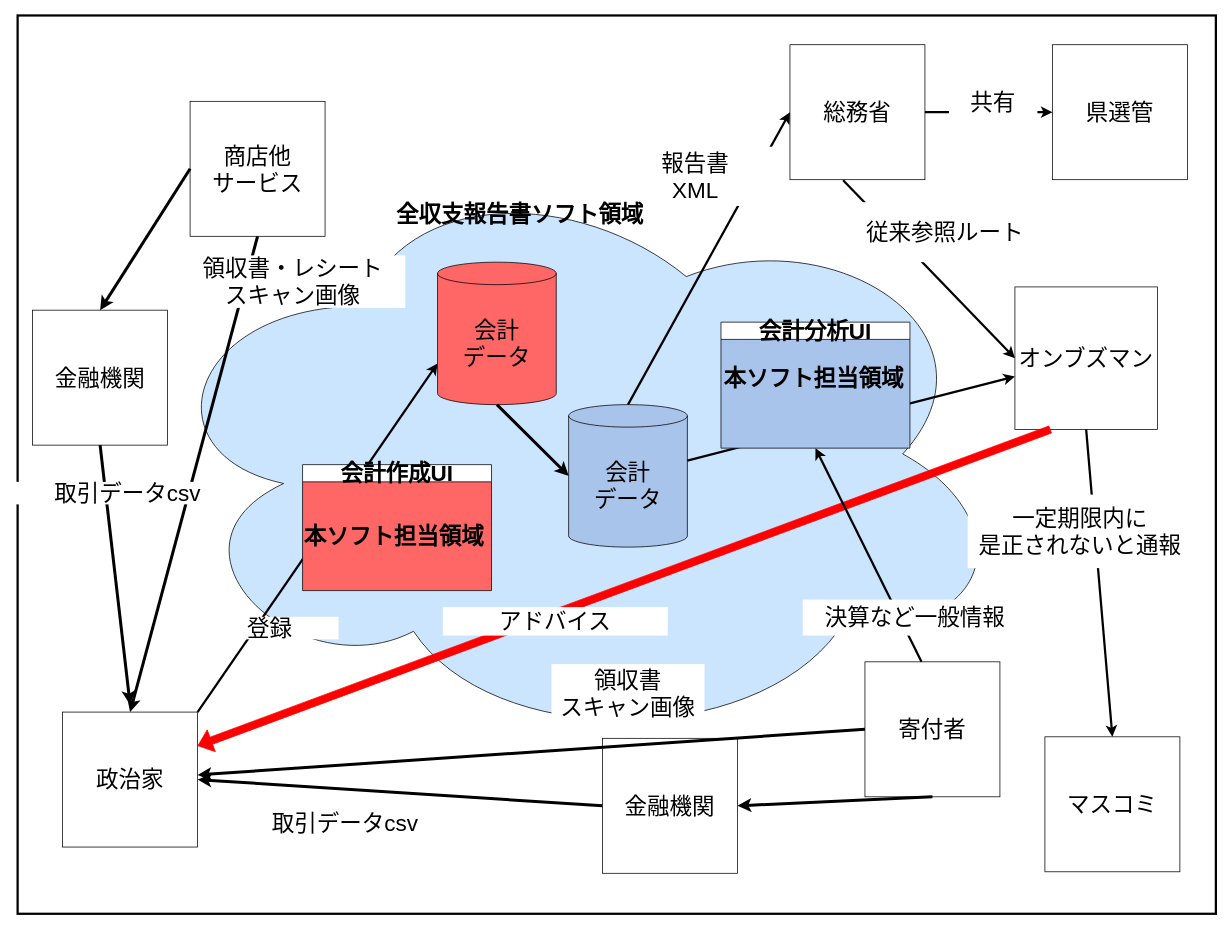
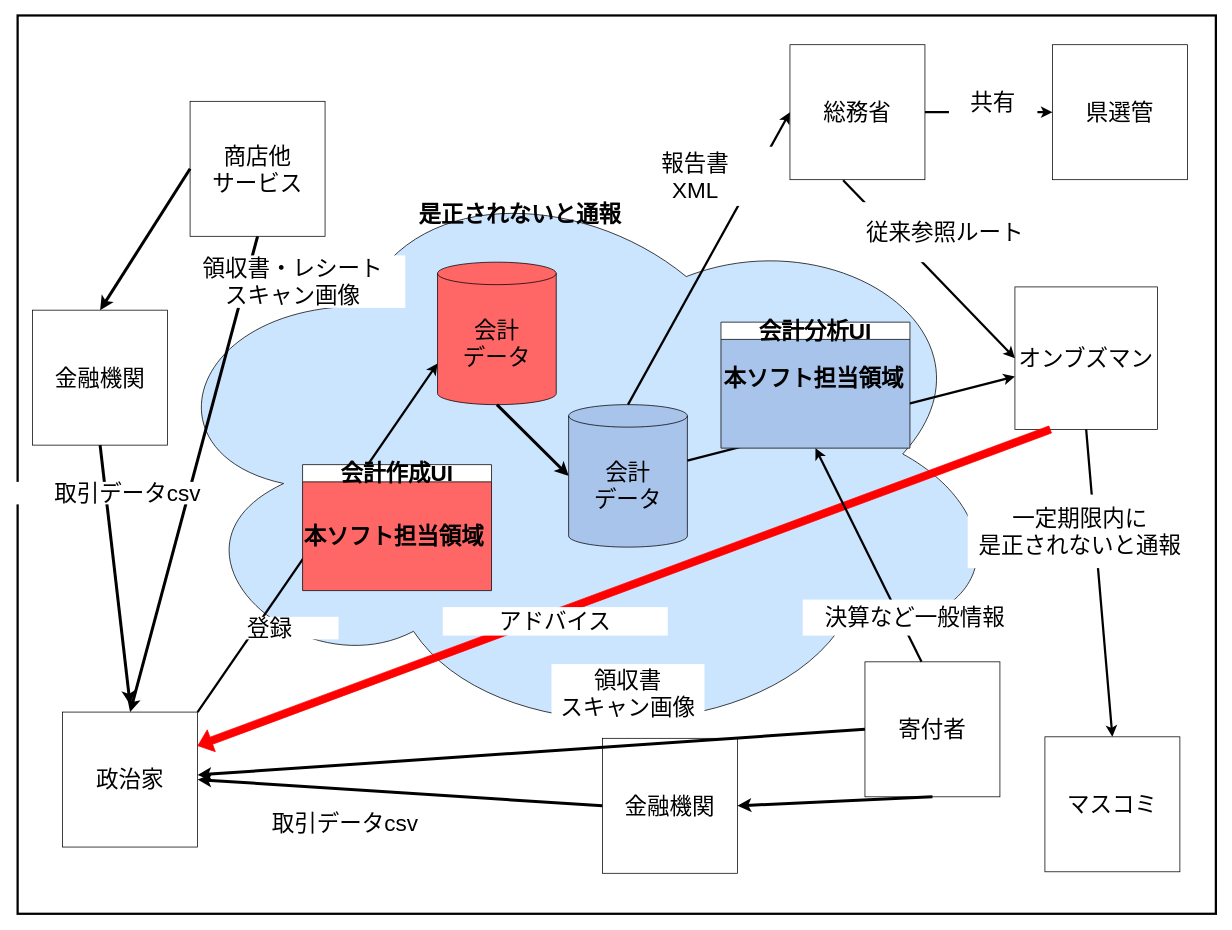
node "全収支報告書ソフト領域": label "全収支報告書ソフト領域" -> "是正されないと通報"
